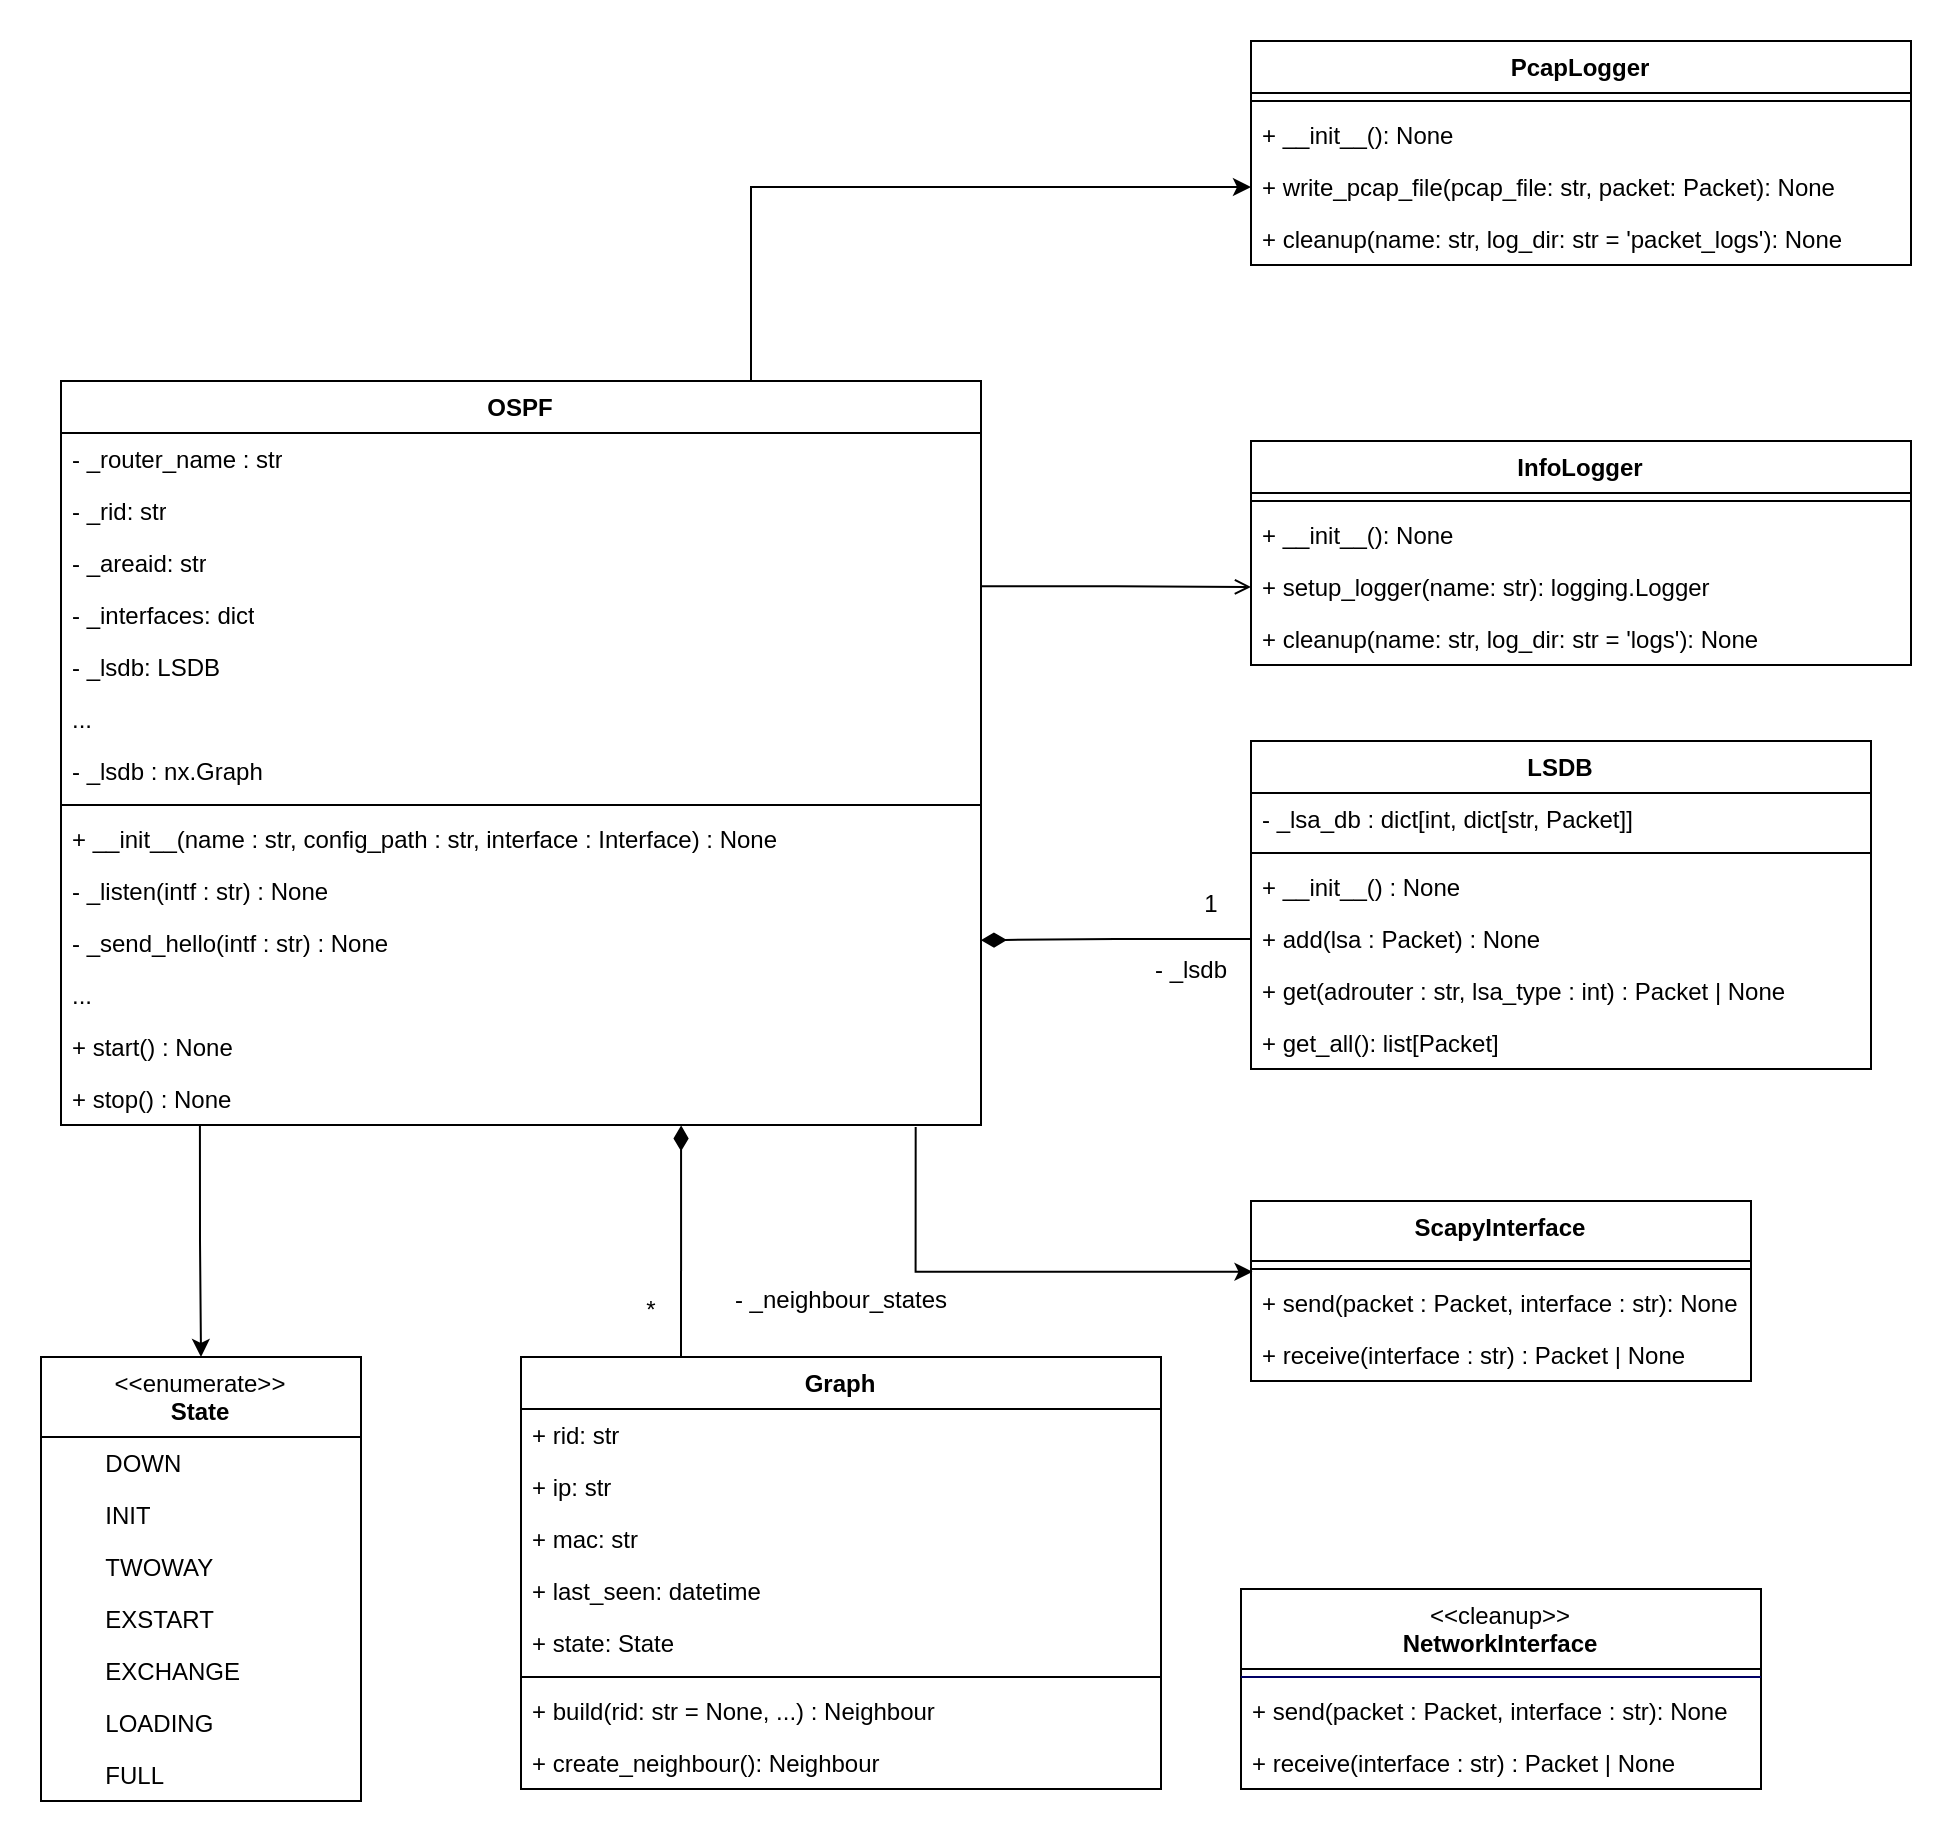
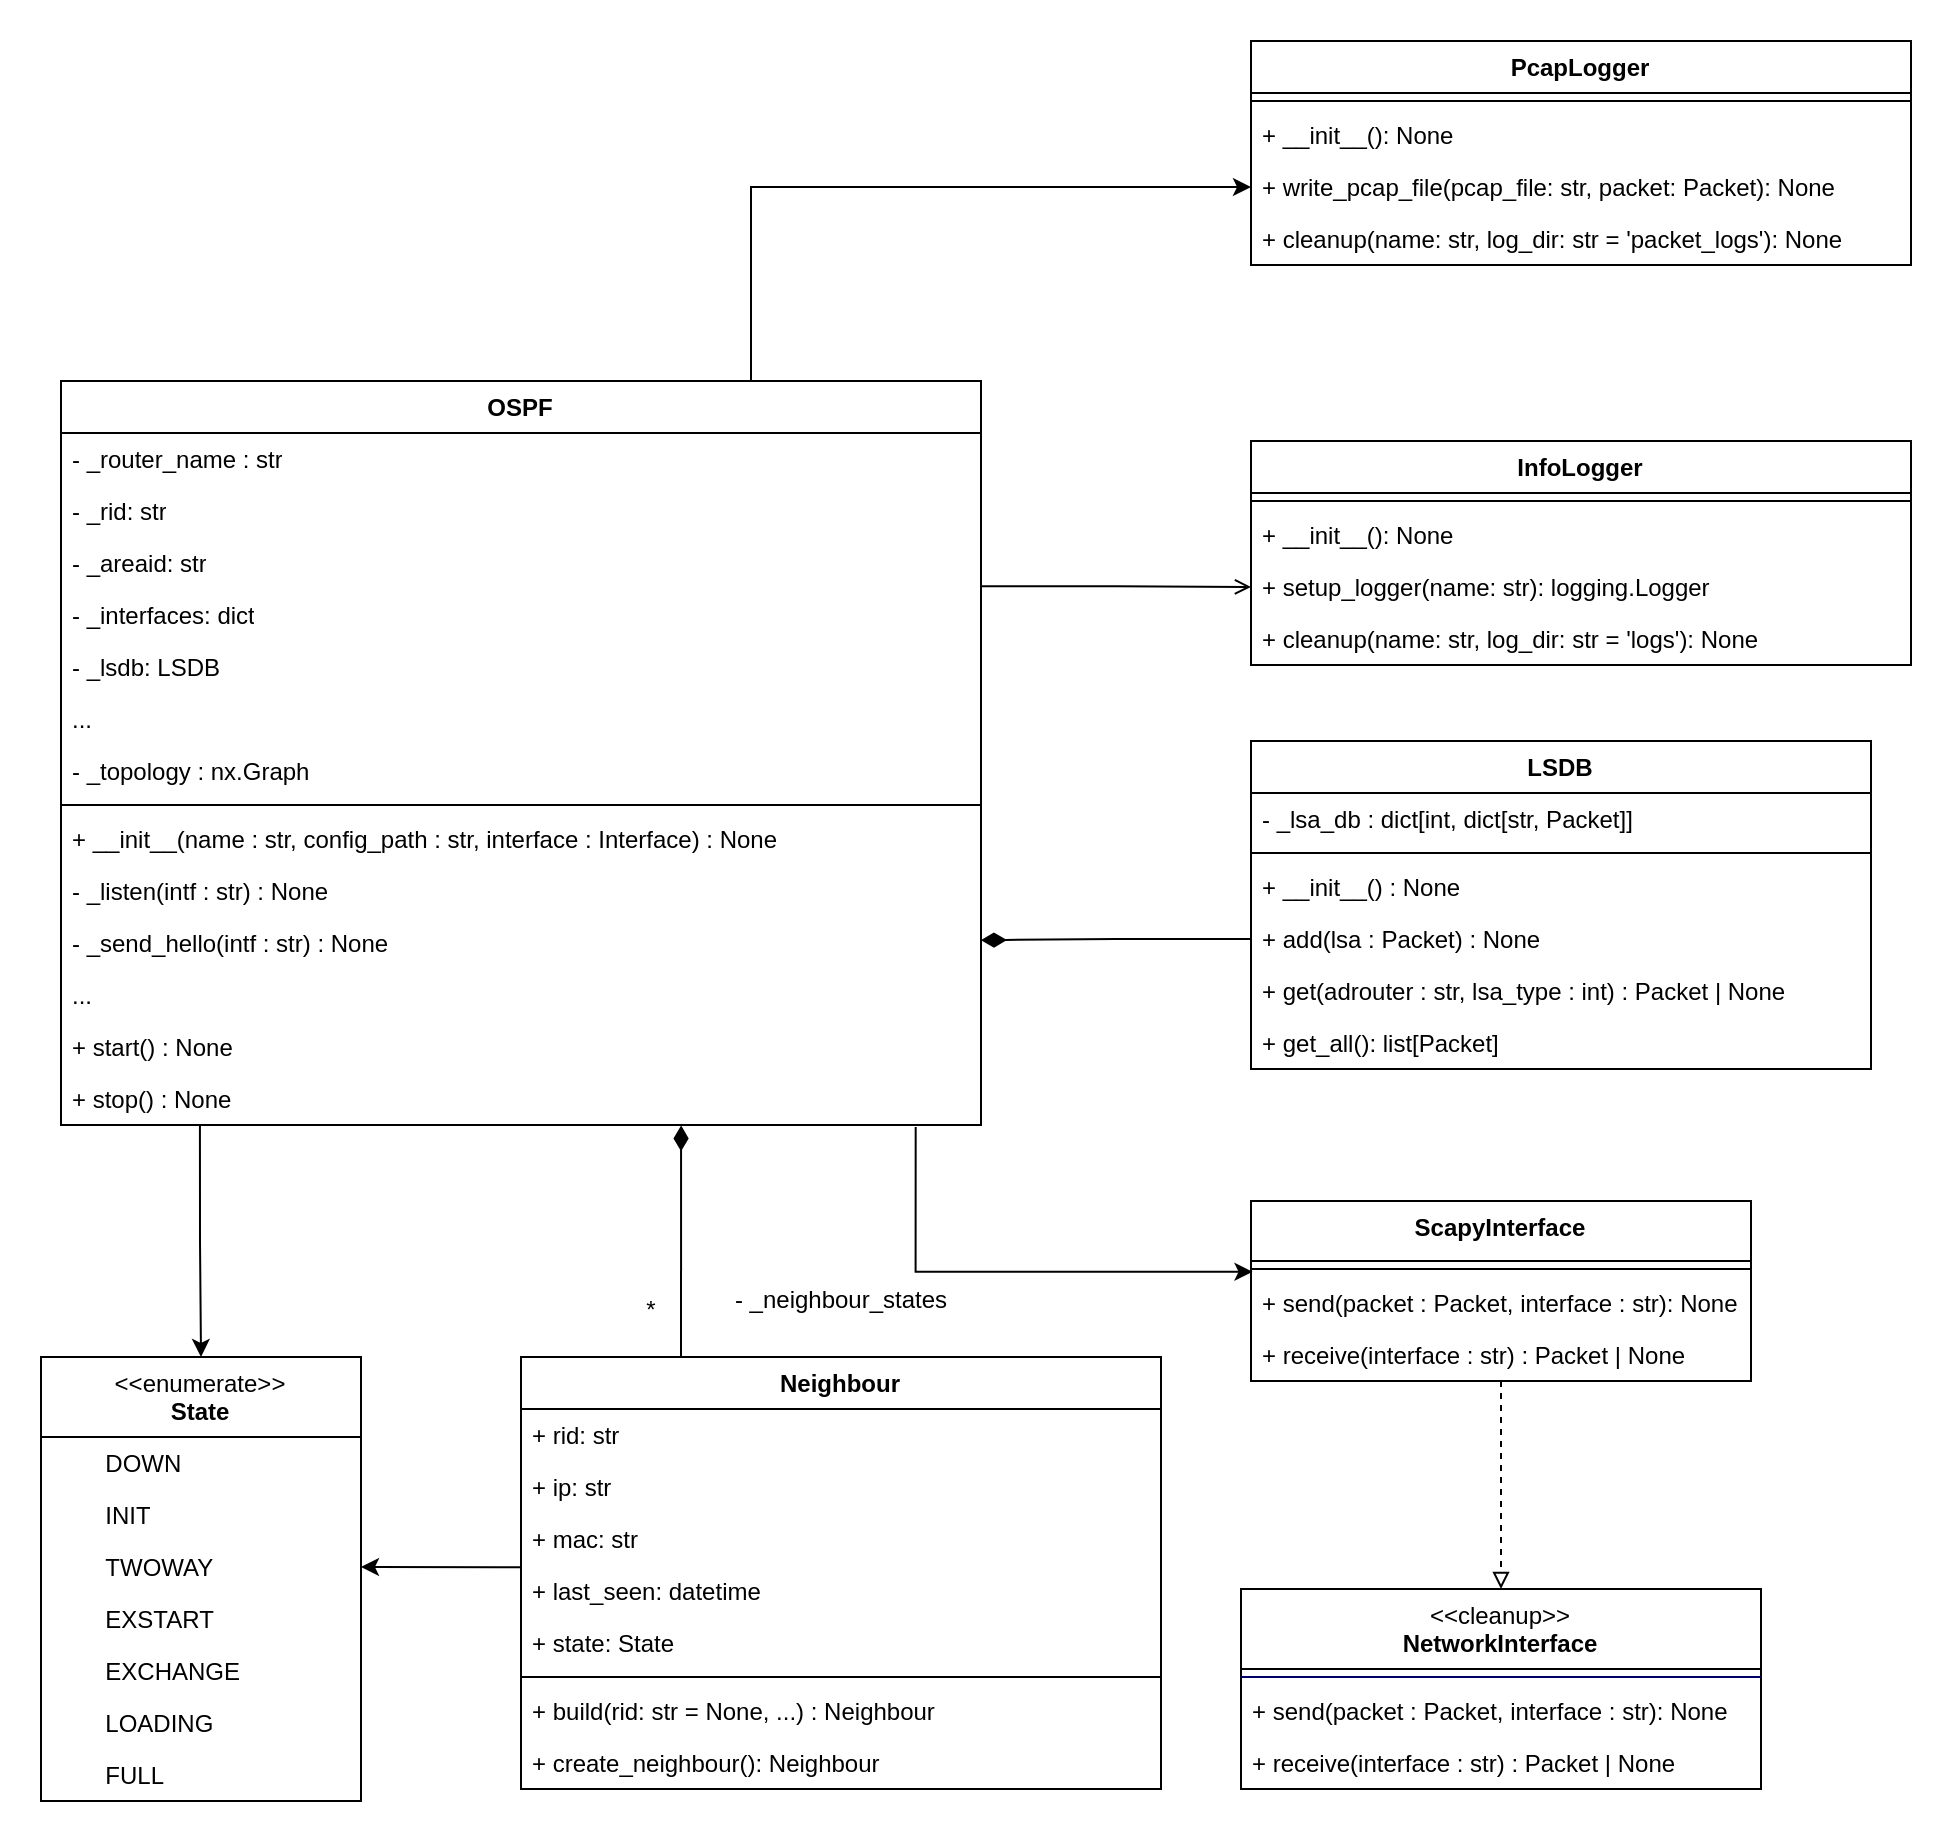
node "- _lsdb : nx.Graph": label "- _lsdb : nx.Graph" -> "- _topology : nx.Graph"
node "1": removed
node "- _lsdb": removed
node "Graph": label "Graph" -> "Neighbour"
edge "ScapyInterface" -> "<<cleanup>> NetworkInterface": added
edge "+ last_seen: datetime" -> "TWOWAY": added
